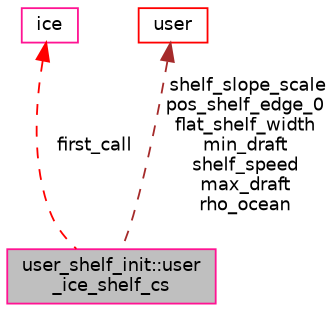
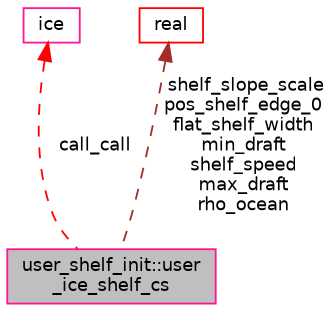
node "user": label "user" -> "real"
edge "user_shelf_init::user _ice_shelf_cs" -> "ice": label " first_call" -> " call_call"
